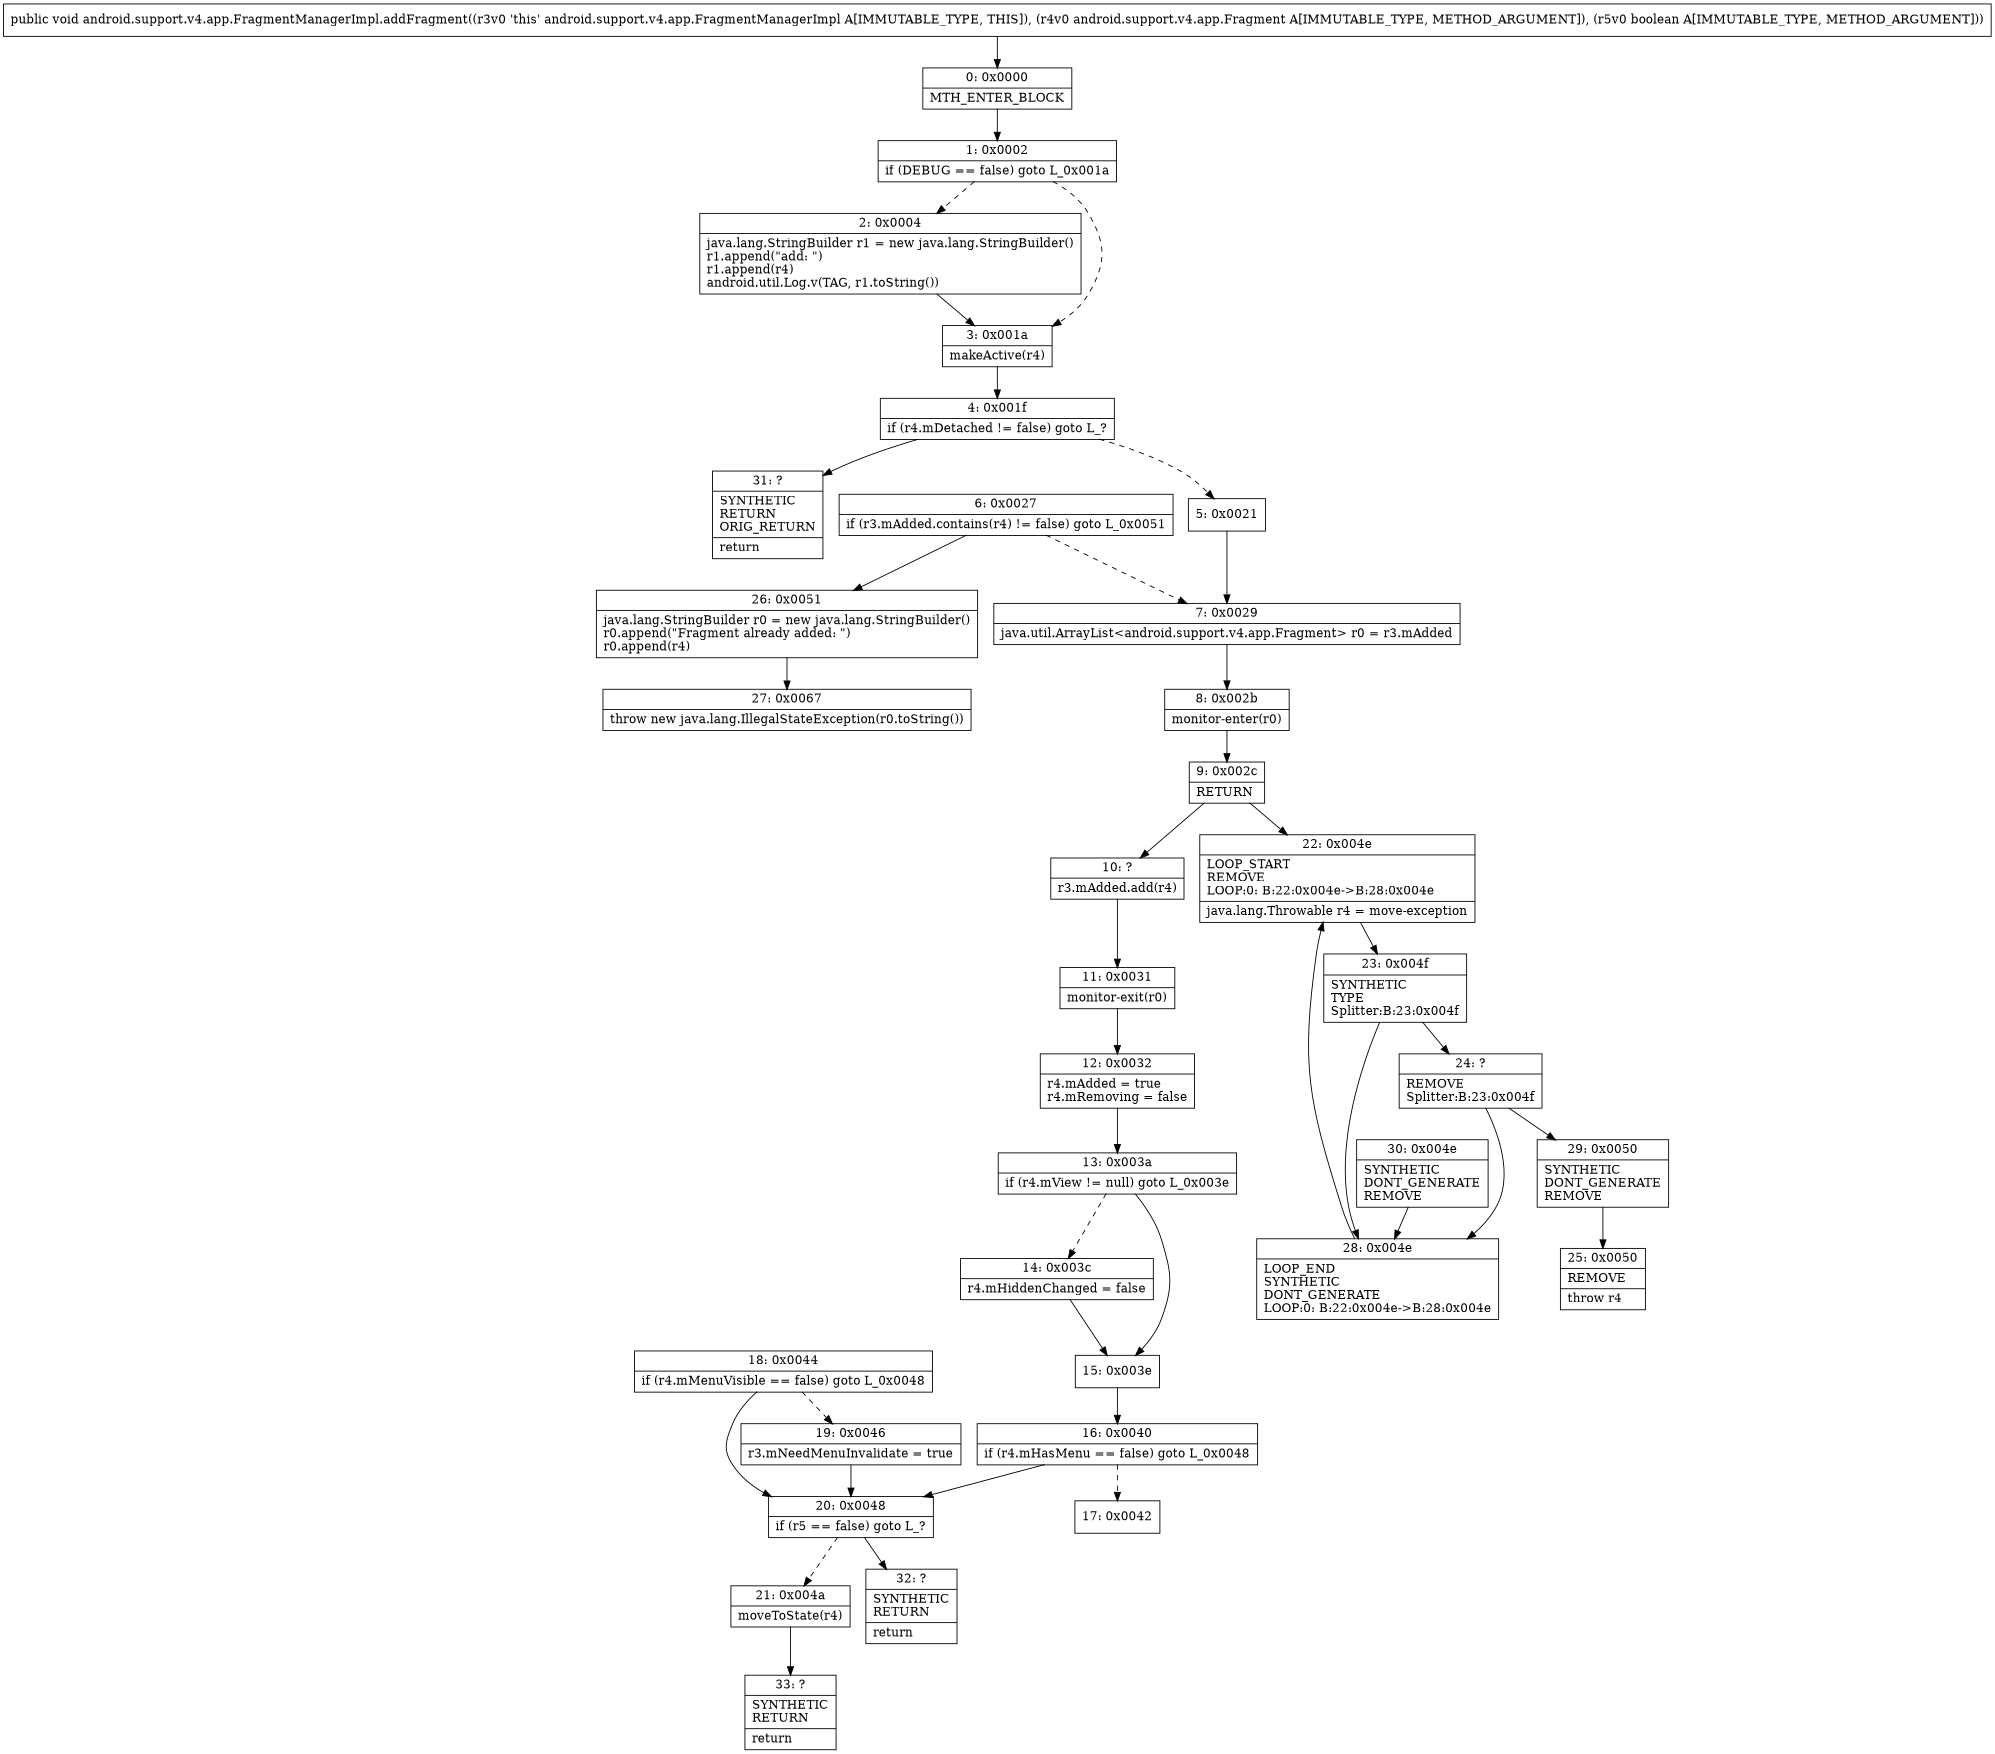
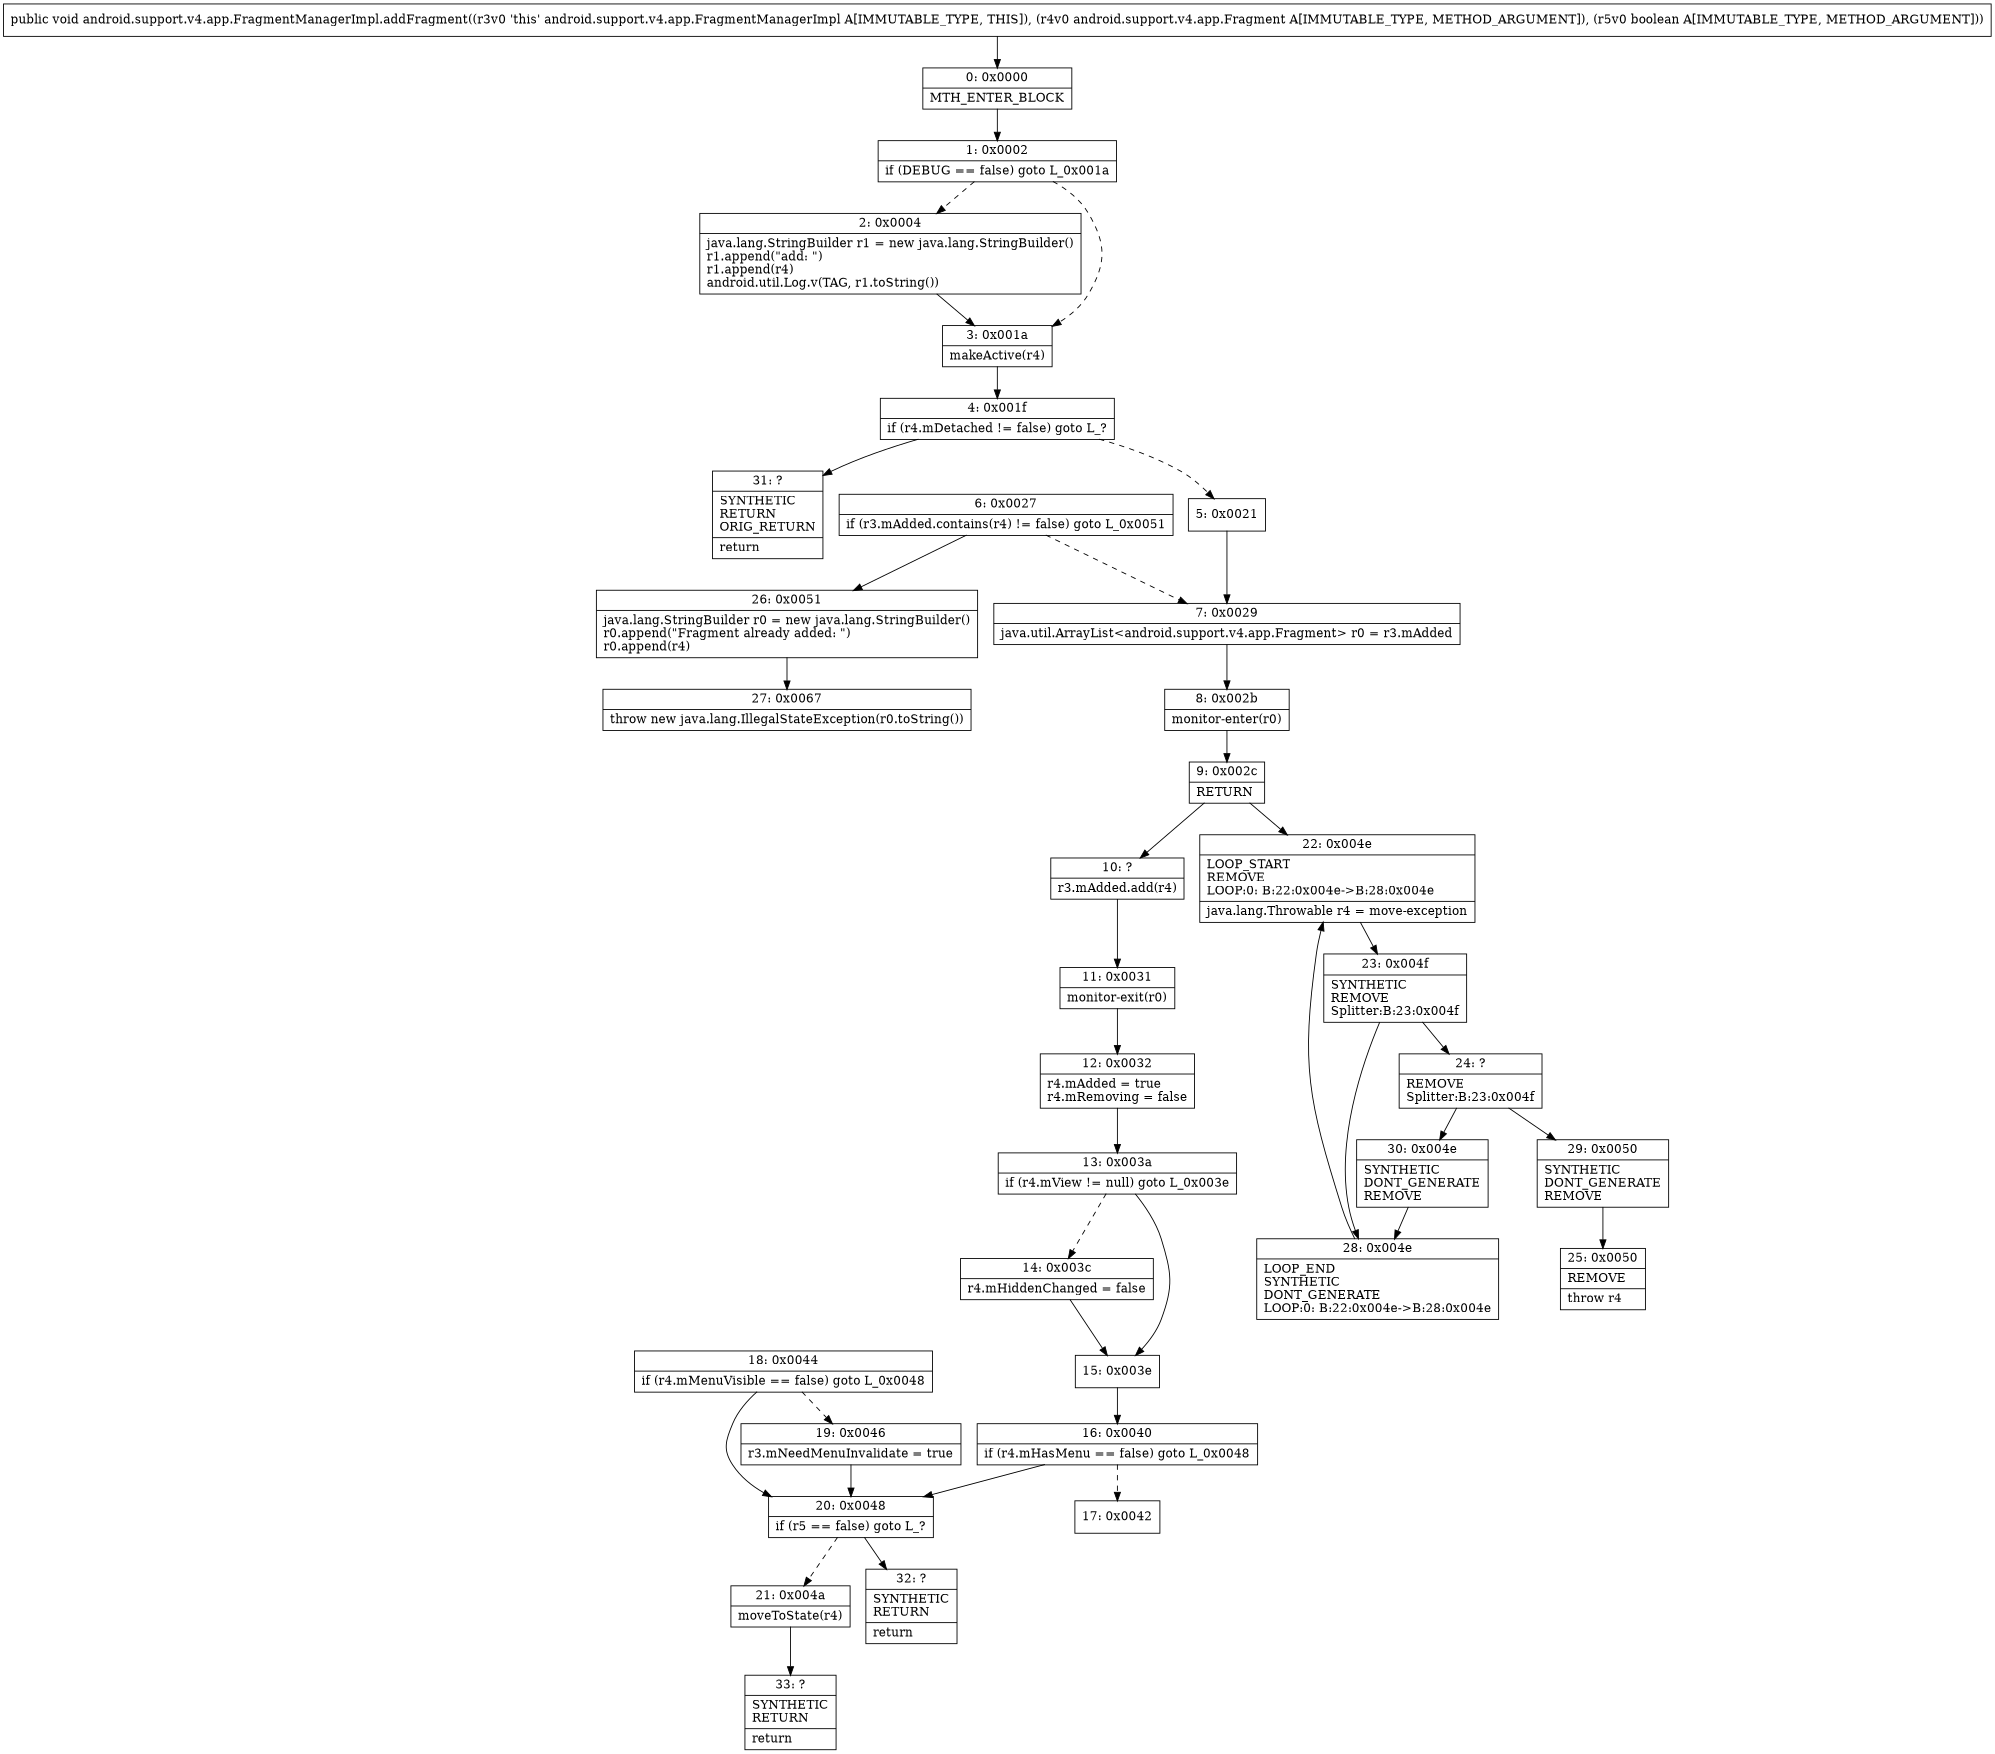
node "23: 0x004f": text "TYPE" -> "REMOVE"
edge "24: ?" -> "28: 0x004e": now "24: ?" -> "30: 0x004e"
